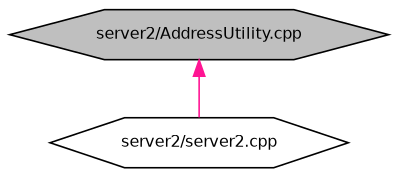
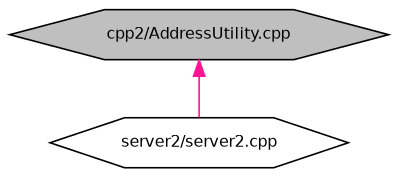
node "server2/AddressUtility.cpp": label "server2/AddressUtility.cpp" -> "cpp2/AddressUtility.cpp"
